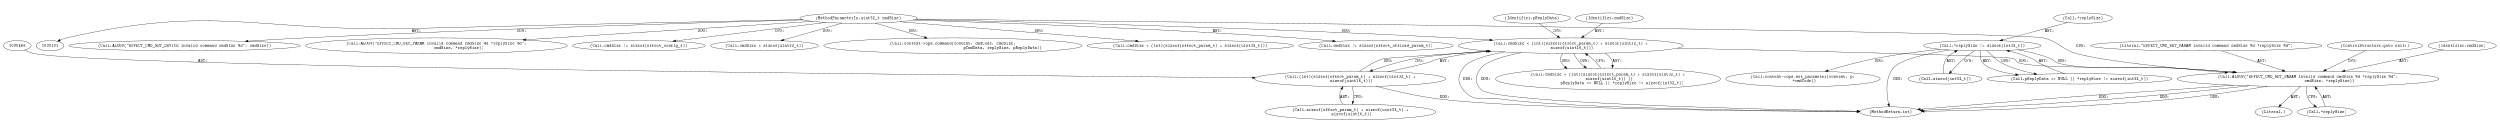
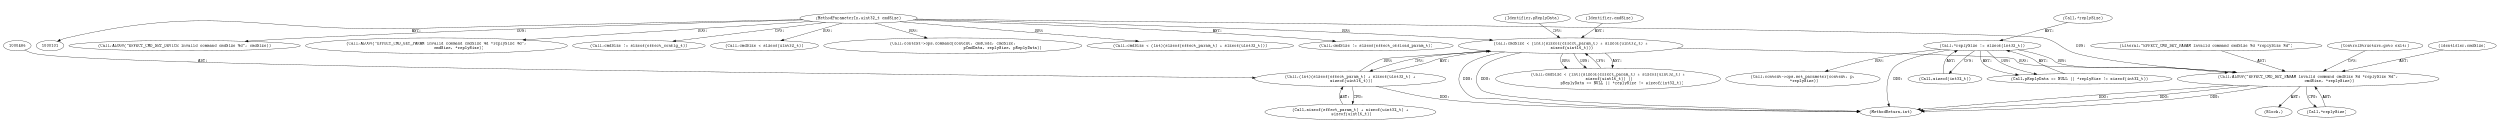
node "(Call,context->ops.set_parameter(context, p, *cmdCode))": label "(Call,context->ops.set_parameter(context, p, *cmdCode))" -> "(Call,context->ops.set_parameter(context, p, *replySize))"
node "(Literal,)": label "(Literal,)" -> "(Block,)"
